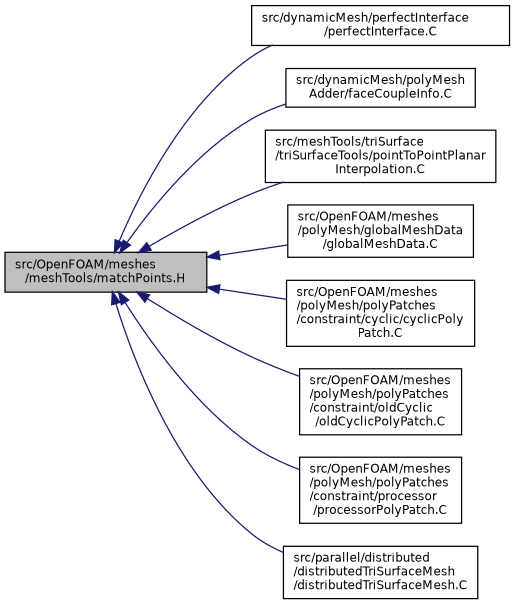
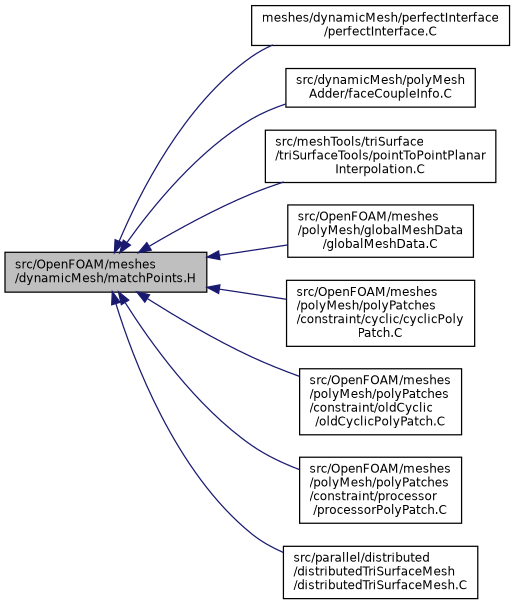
node "src/dynamicMesh/perfectInterface /perfectInterface.C": label "src/dynamicMesh/perfectInterface /perfectInterface.C" -> "meshes/dynamicMesh/perfectInterface /perfectInterface.C"
node "src/OpenFOAM/meshes /meshTools/matchPoints.H": label "src/OpenFOAM/meshes /meshTools/matchPoints.H" -> "src/OpenFOAM/meshes /dynamicMesh/matchPoints.H"
